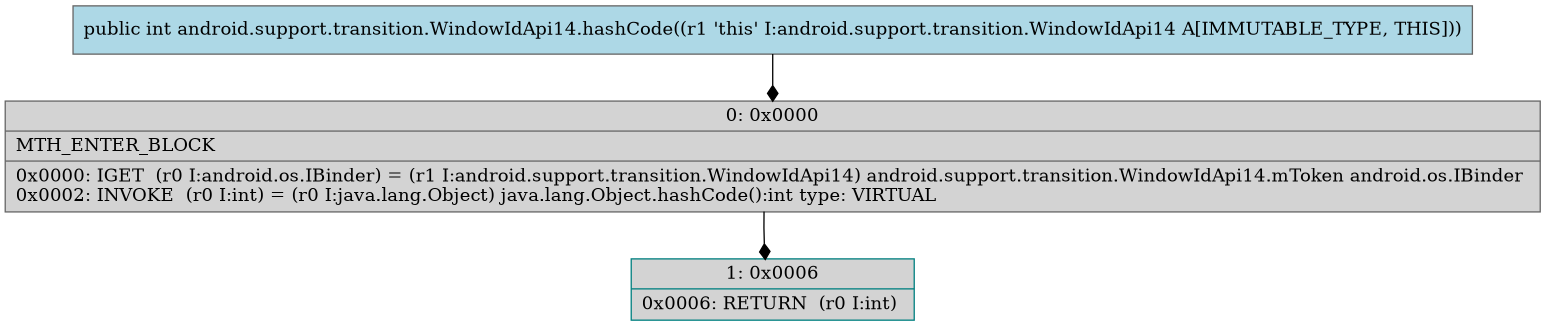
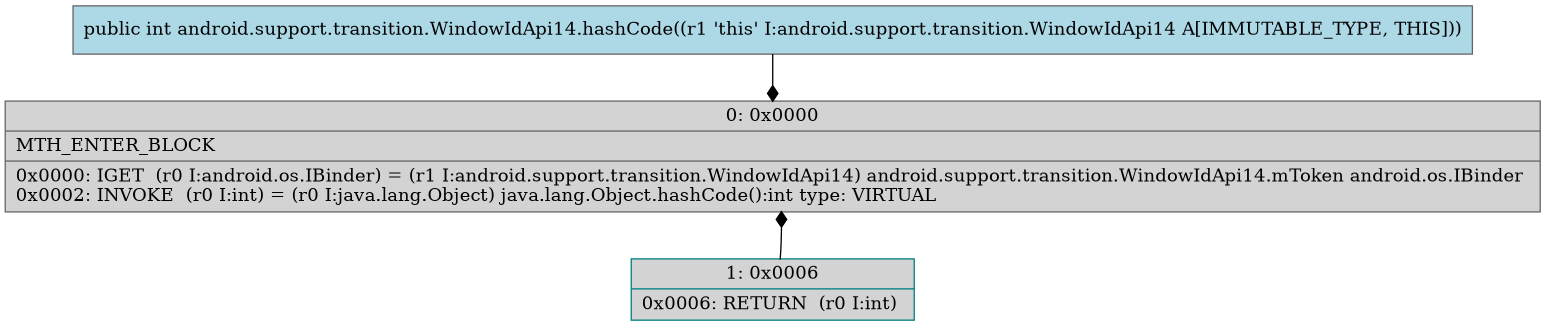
edge "0: 0x0000" -> "1: 0x0006": reversed
